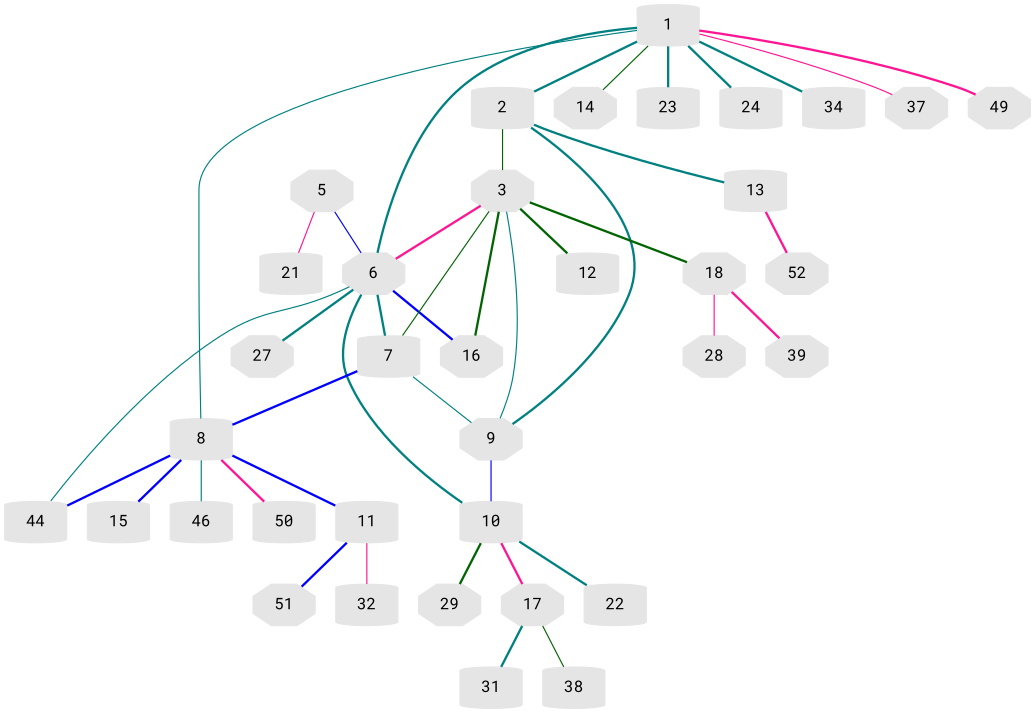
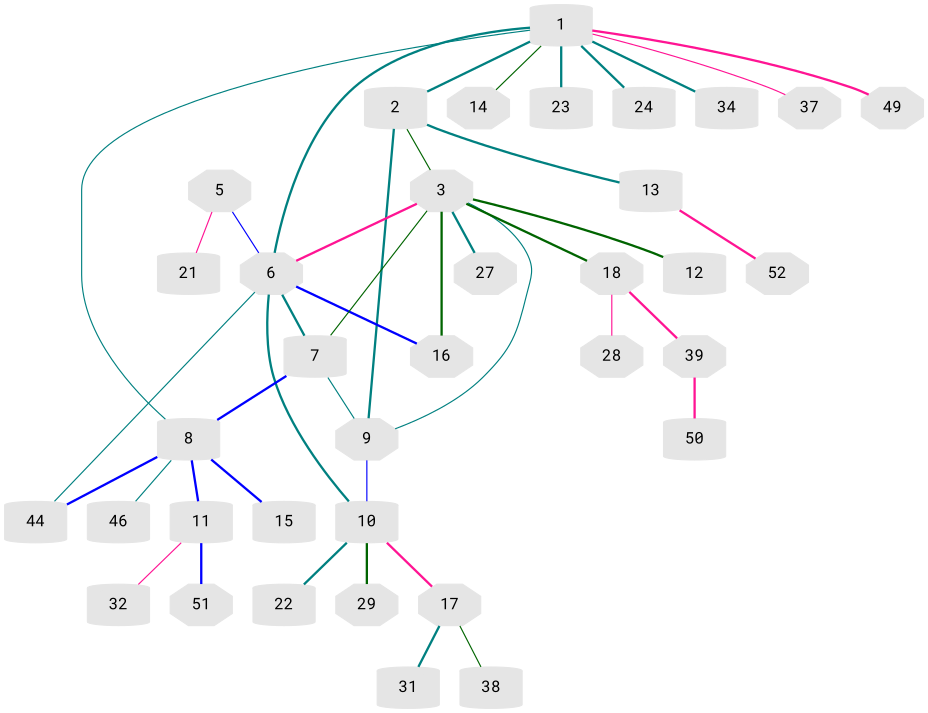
edge "6" -- "27": now "3" -- "27"
edge "8" -- "50": now "39" -- "50"
